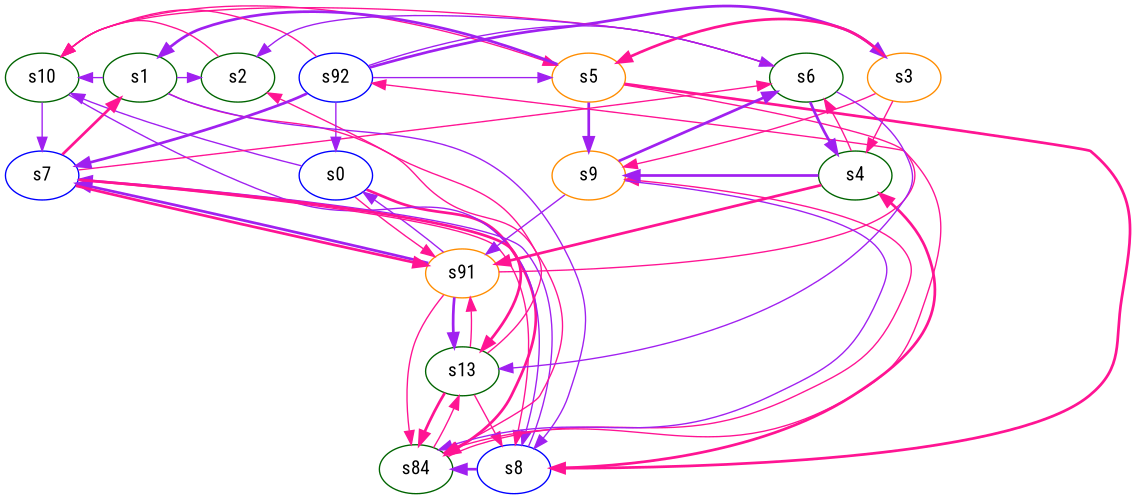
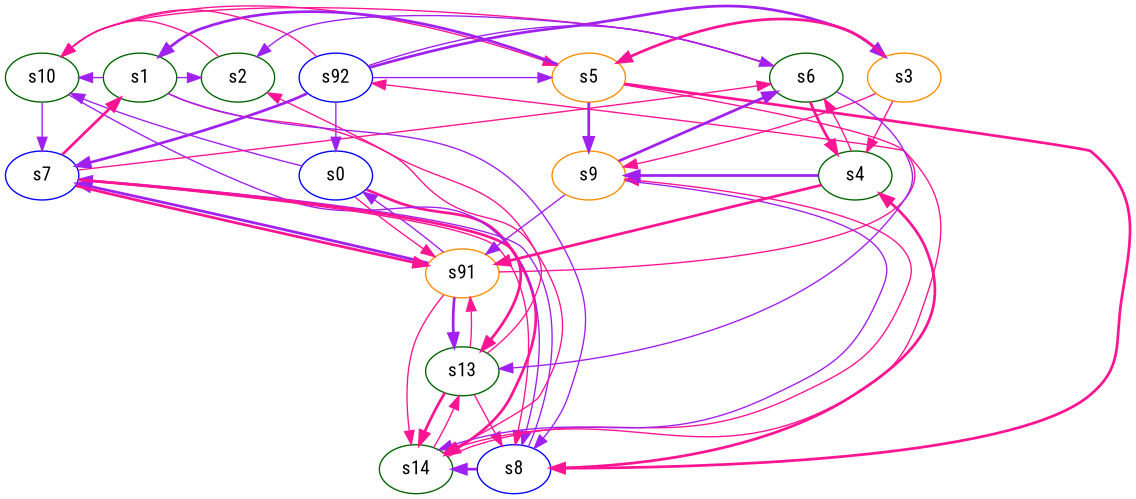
edge "s6" -> "s4": color purple -> deeppink
node "s84": label "s84" -> "s14"
